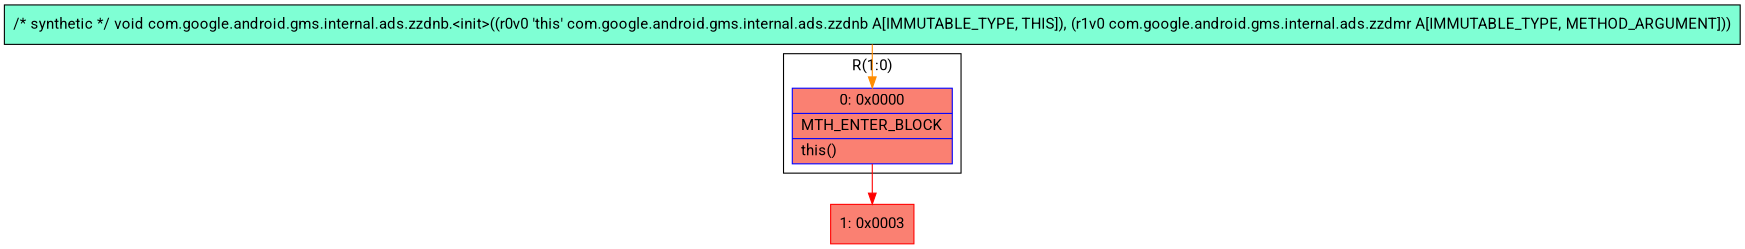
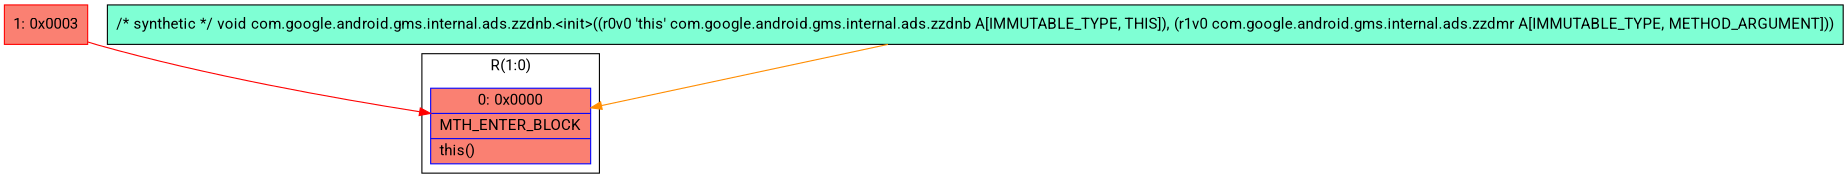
edge "0: 0x0000" -> "1: 0x0003": reversed
